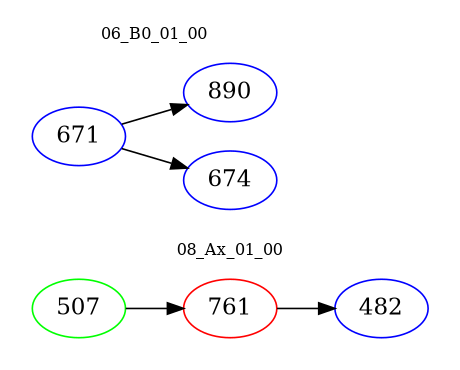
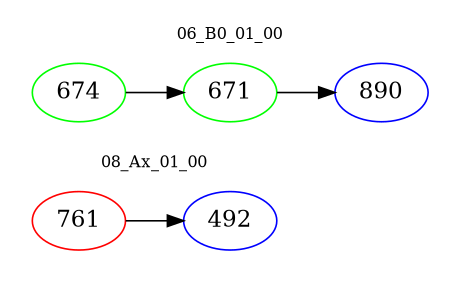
node "671": color blue -> green
edge "671" -> "674": reversed
node "674": color blue -> green
node "507": removed
node "482": label "482" -> "492"
